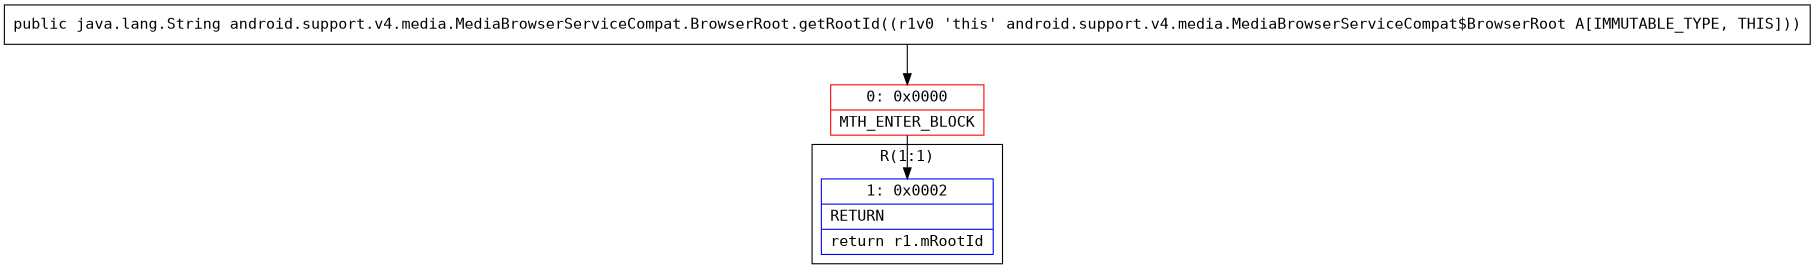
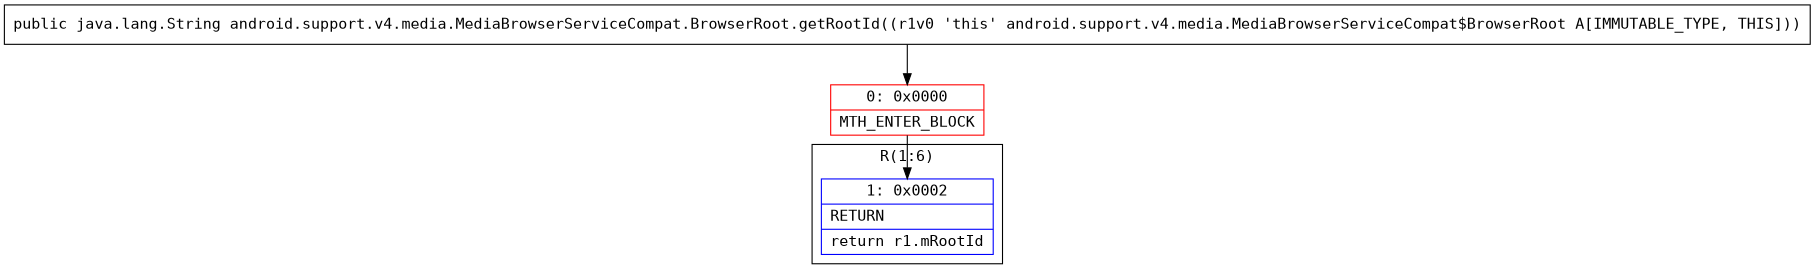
cluster "R(1:1)": label "R(1:1)" -> "R(1:6)"
